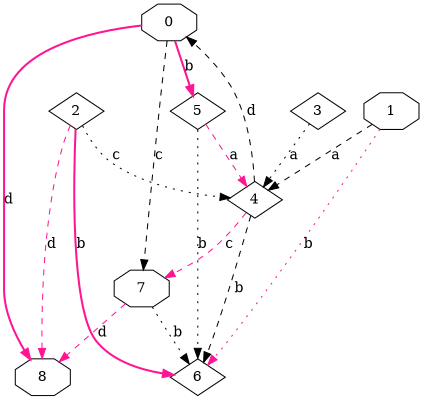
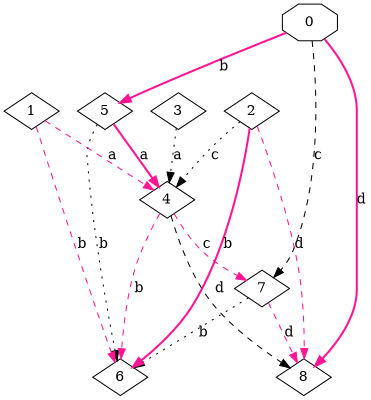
edge "4" -> "0": now "4" -> "8"
node "1": shape octagon -> diamond
edge "5" -> "4": style dashed -> bold
edge "1" -> "4": color black -> deeppink
edge "1" -> "6": style dotted -> dashed
edge "4" -> "6": color black -> deeppink
node "7": shape octagon -> diamond
node "8": shape octagon -> diamond
